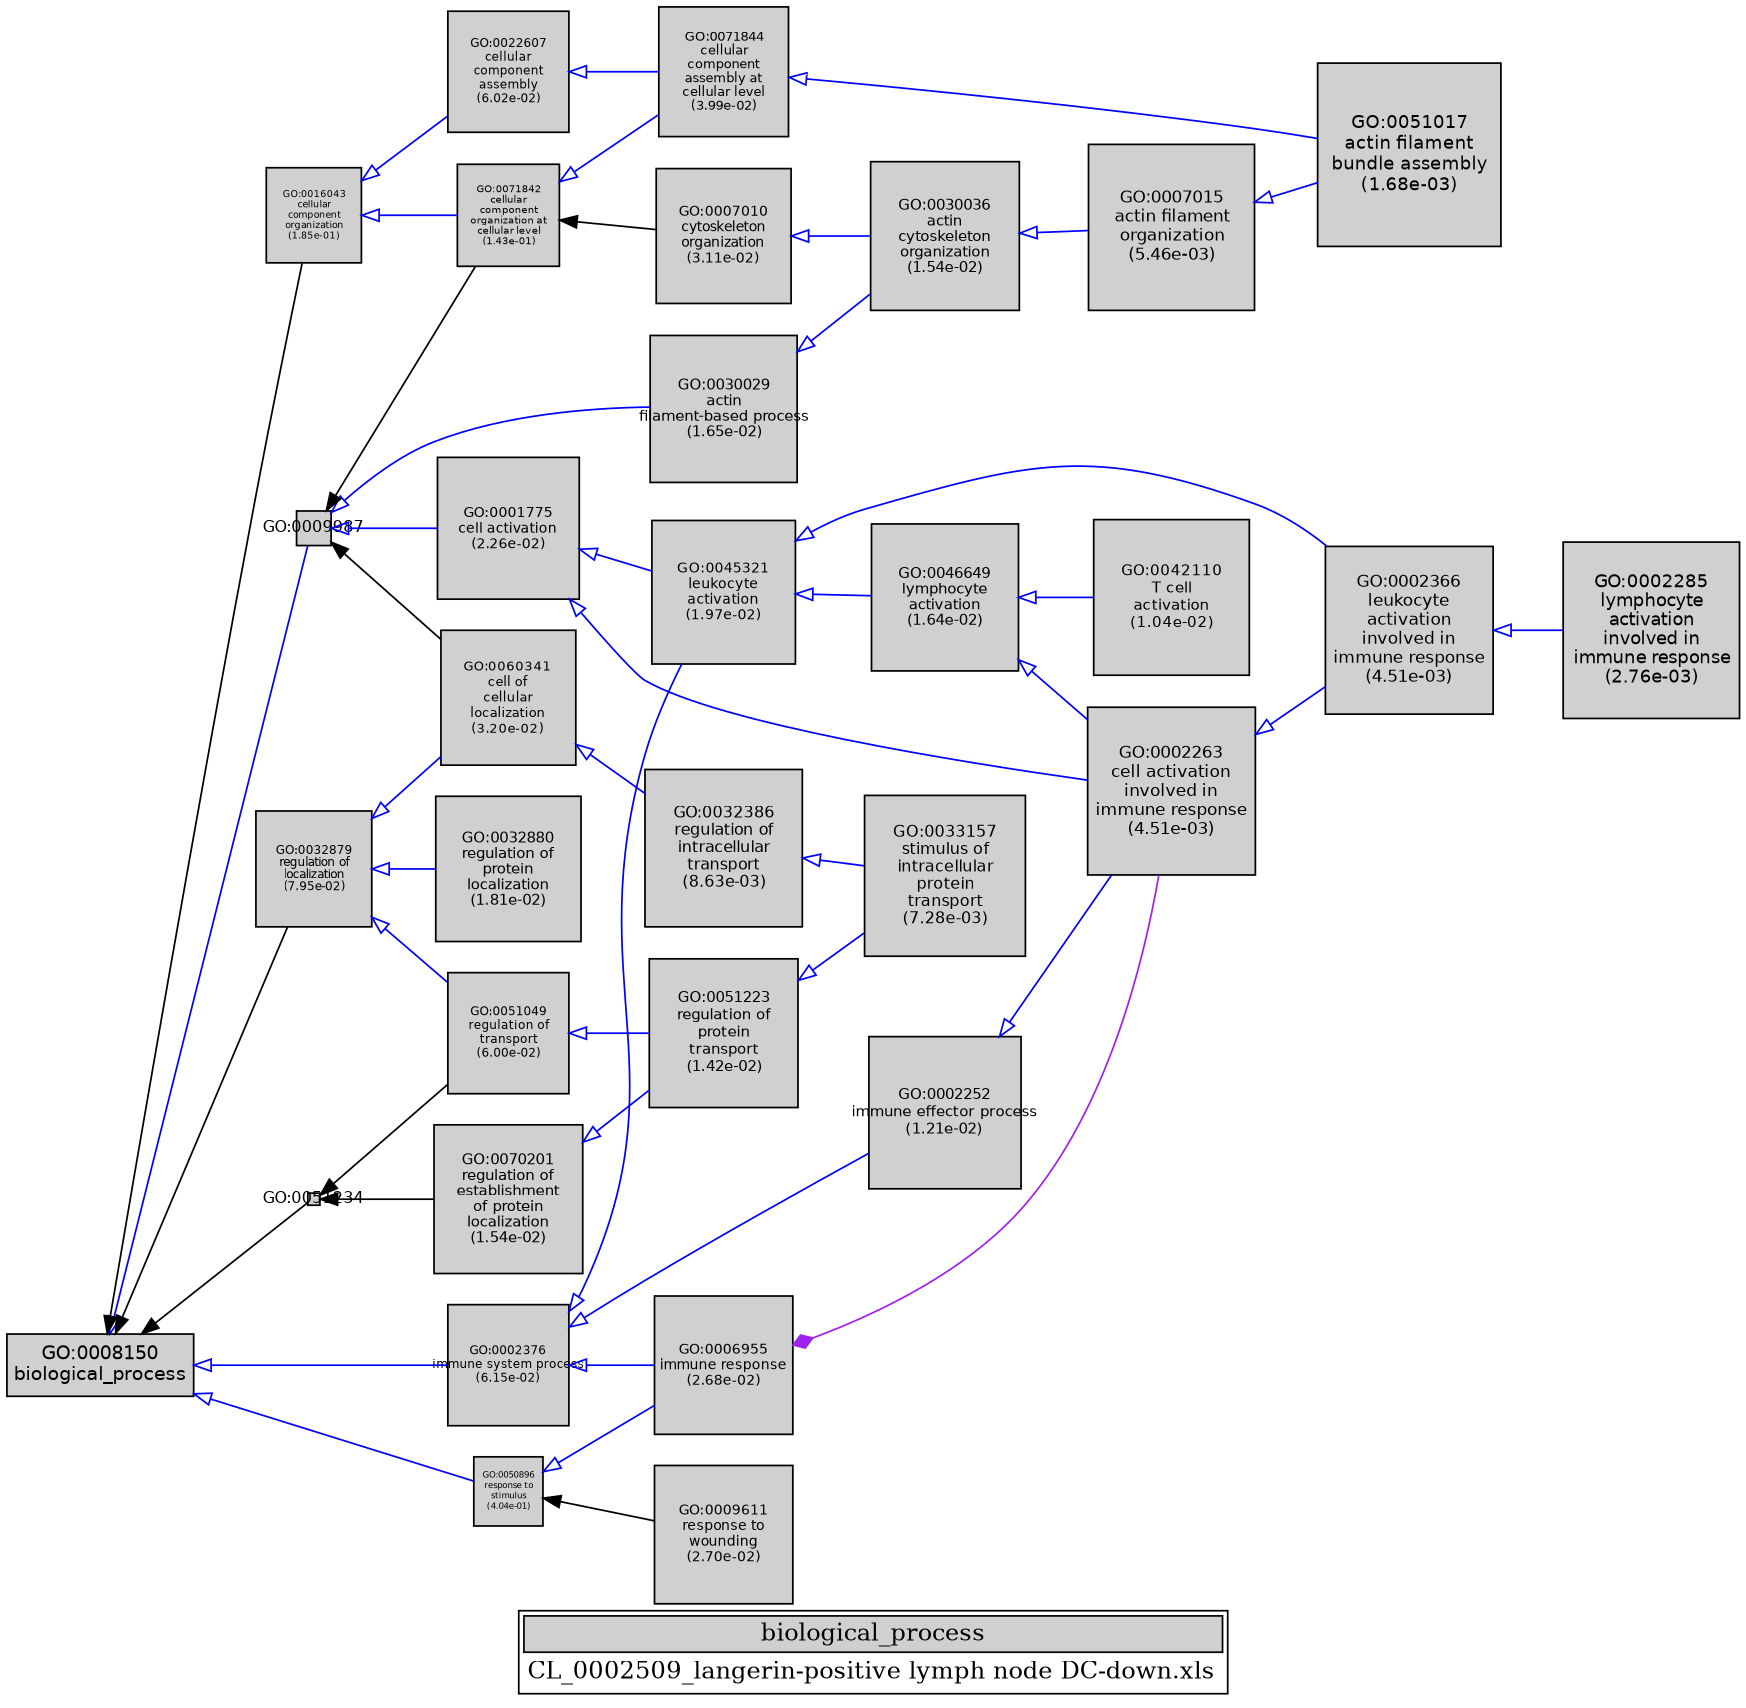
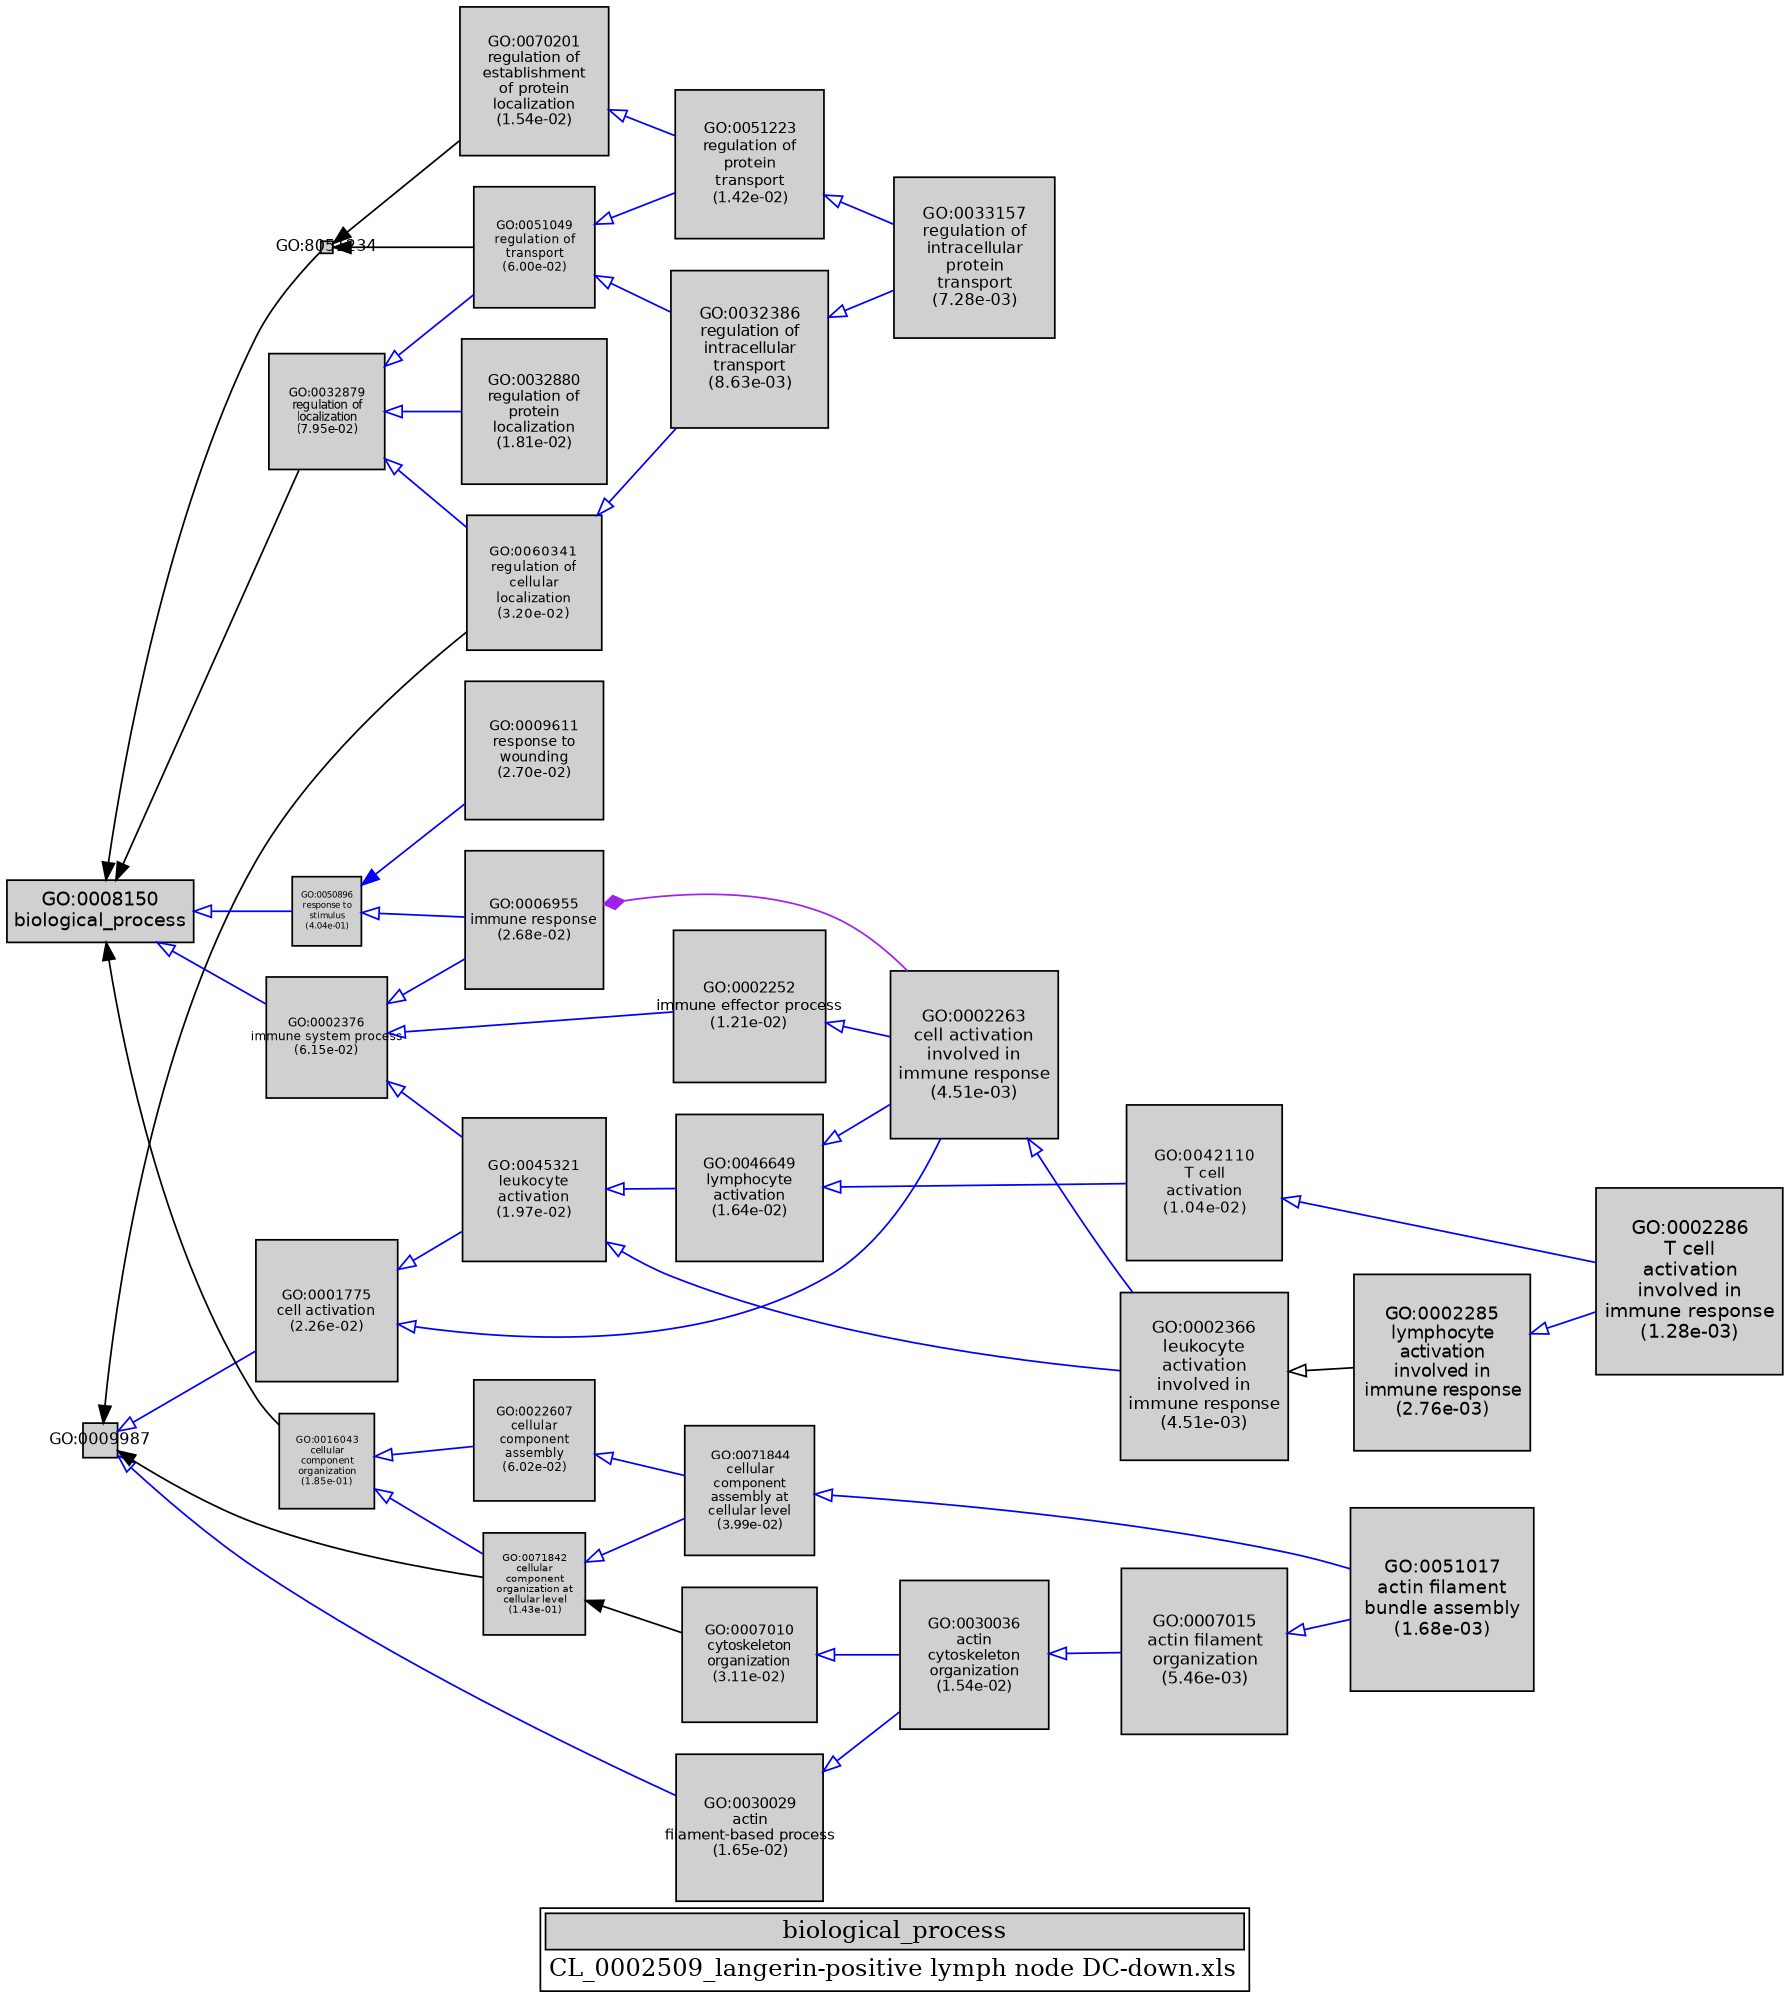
edge "GO:0032386" -> "GO:0051049": added
edge "GO:0002285" -> "GO:0002366": color blue -> black
node "GO:0060341": text "cell of" -> "regulation of"
node "GO:0033157": text "stimulus of" -> "regulation of"
edge "GO:0009987" -> "GO:0008150": removed
node "GO:0051234": label "GO:0051234" -> "GO:8051234"
node "GO:0002286": added
edge "GO:0009611" -> "GO:0050896": color black -> blue
